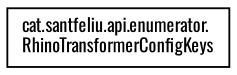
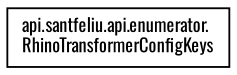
node "cat.santfeliu.api.enumerator. RhinoTransformerConfigKeys": label "cat.santfeliu.api.enumerator. RhinoTransformerConfigKeys" -> "api.santfeliu.api.enumerator. RhinoTransformerConfigKeys"
